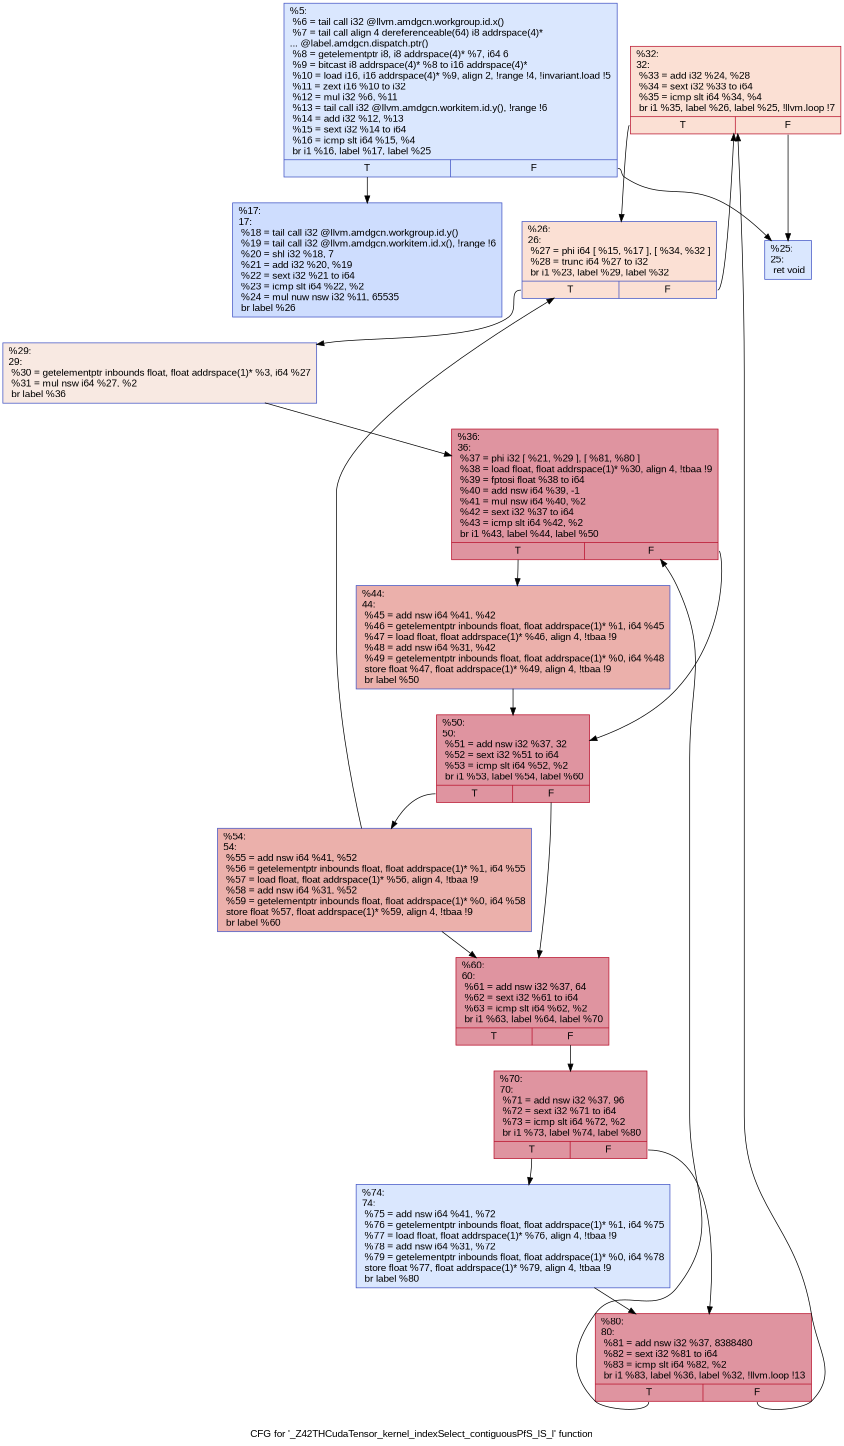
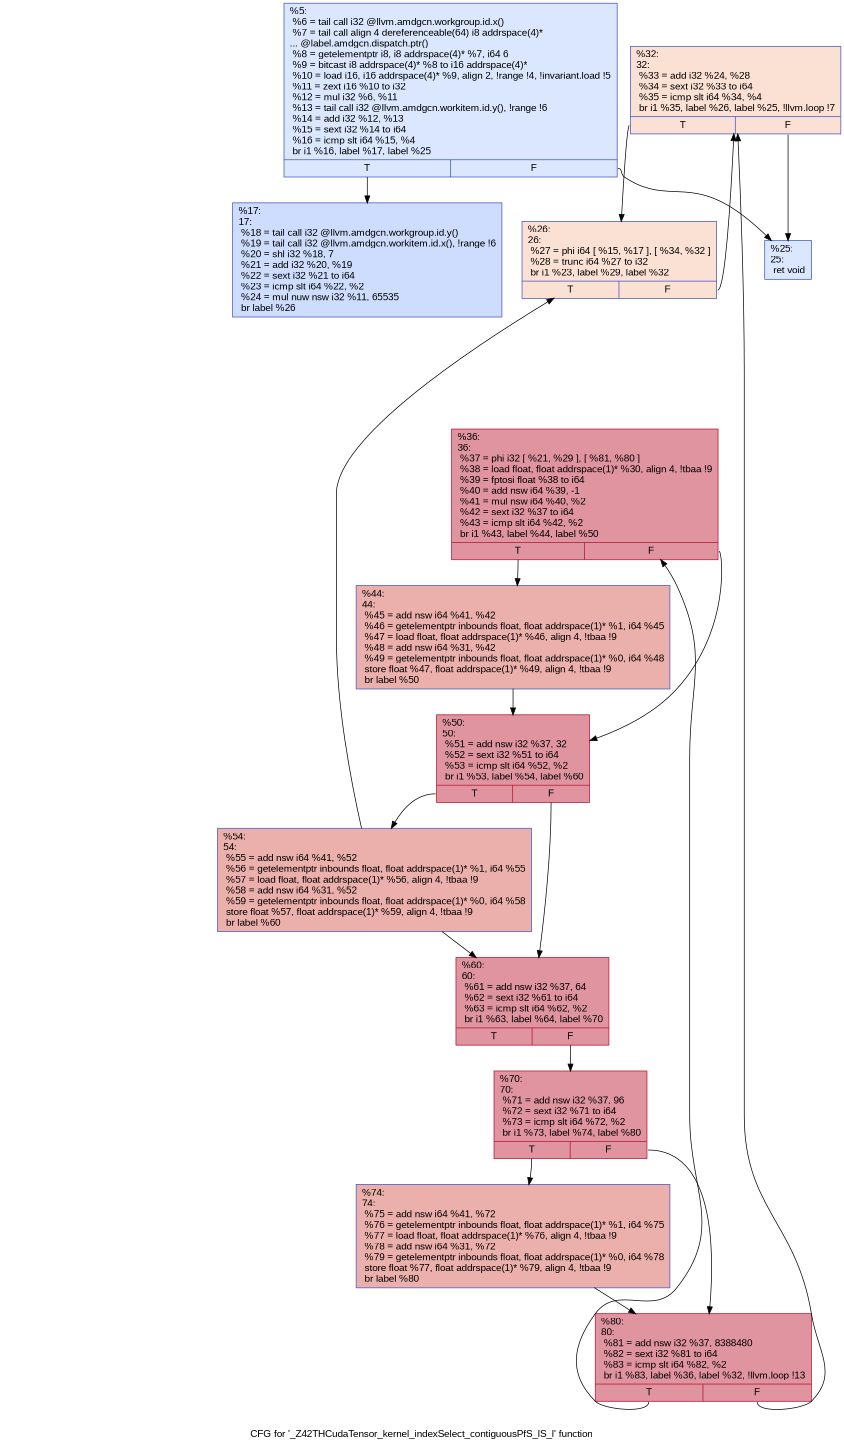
node "%32:": color #b70d28ff -> #3d50c3ff
node "%29:": removed
node "%74:": fillcolor #abc8fd70 -> #d24b4070
